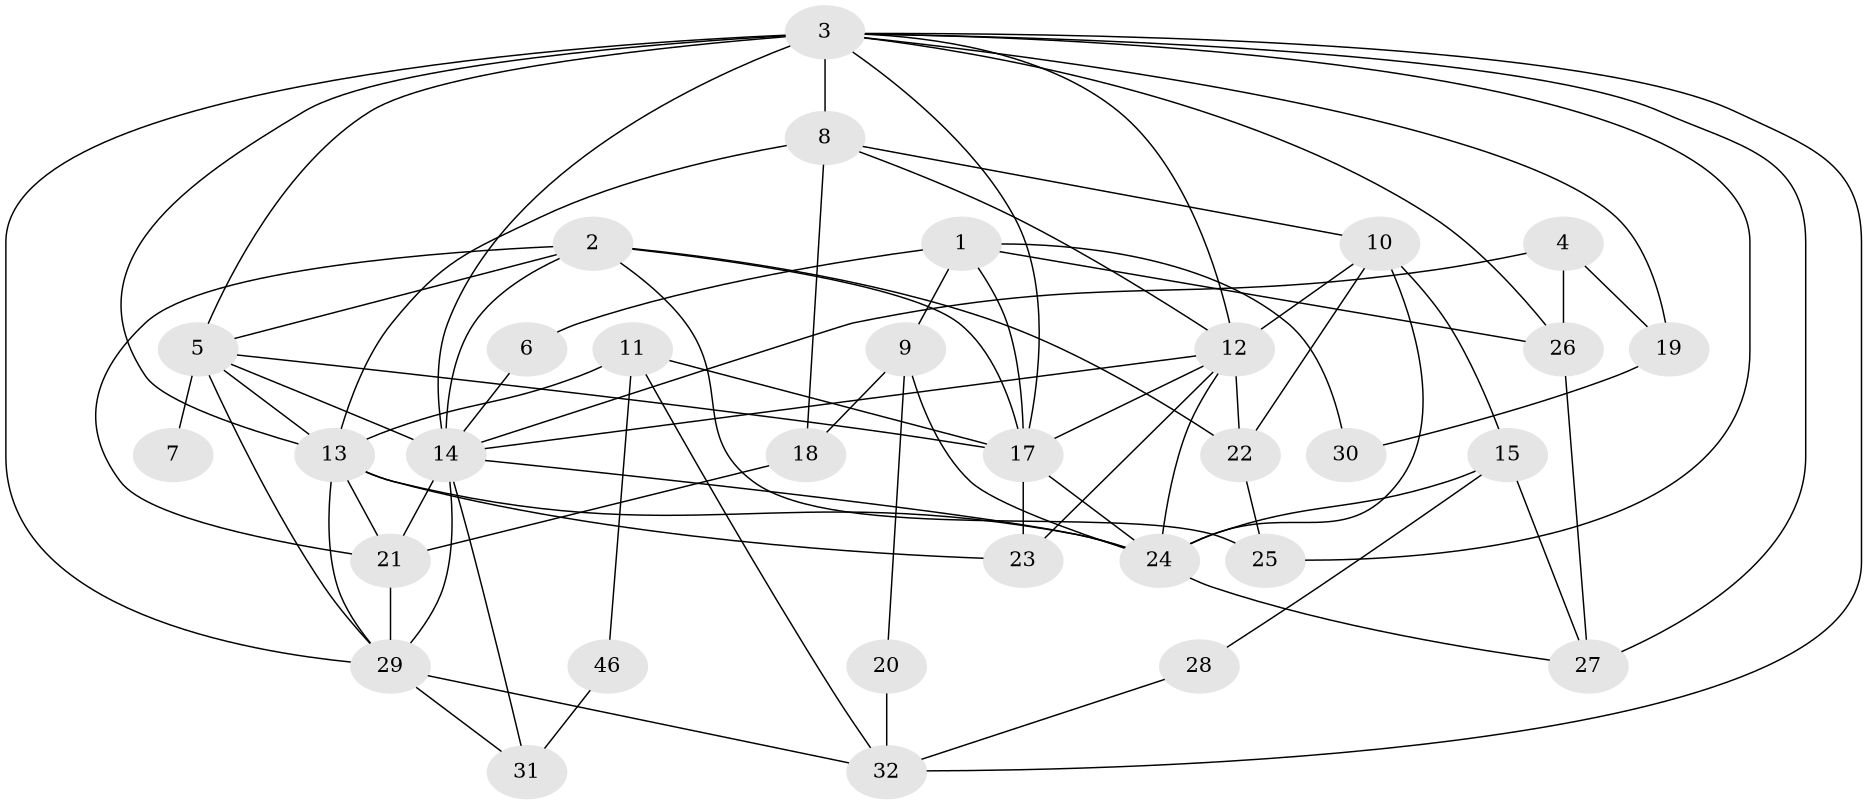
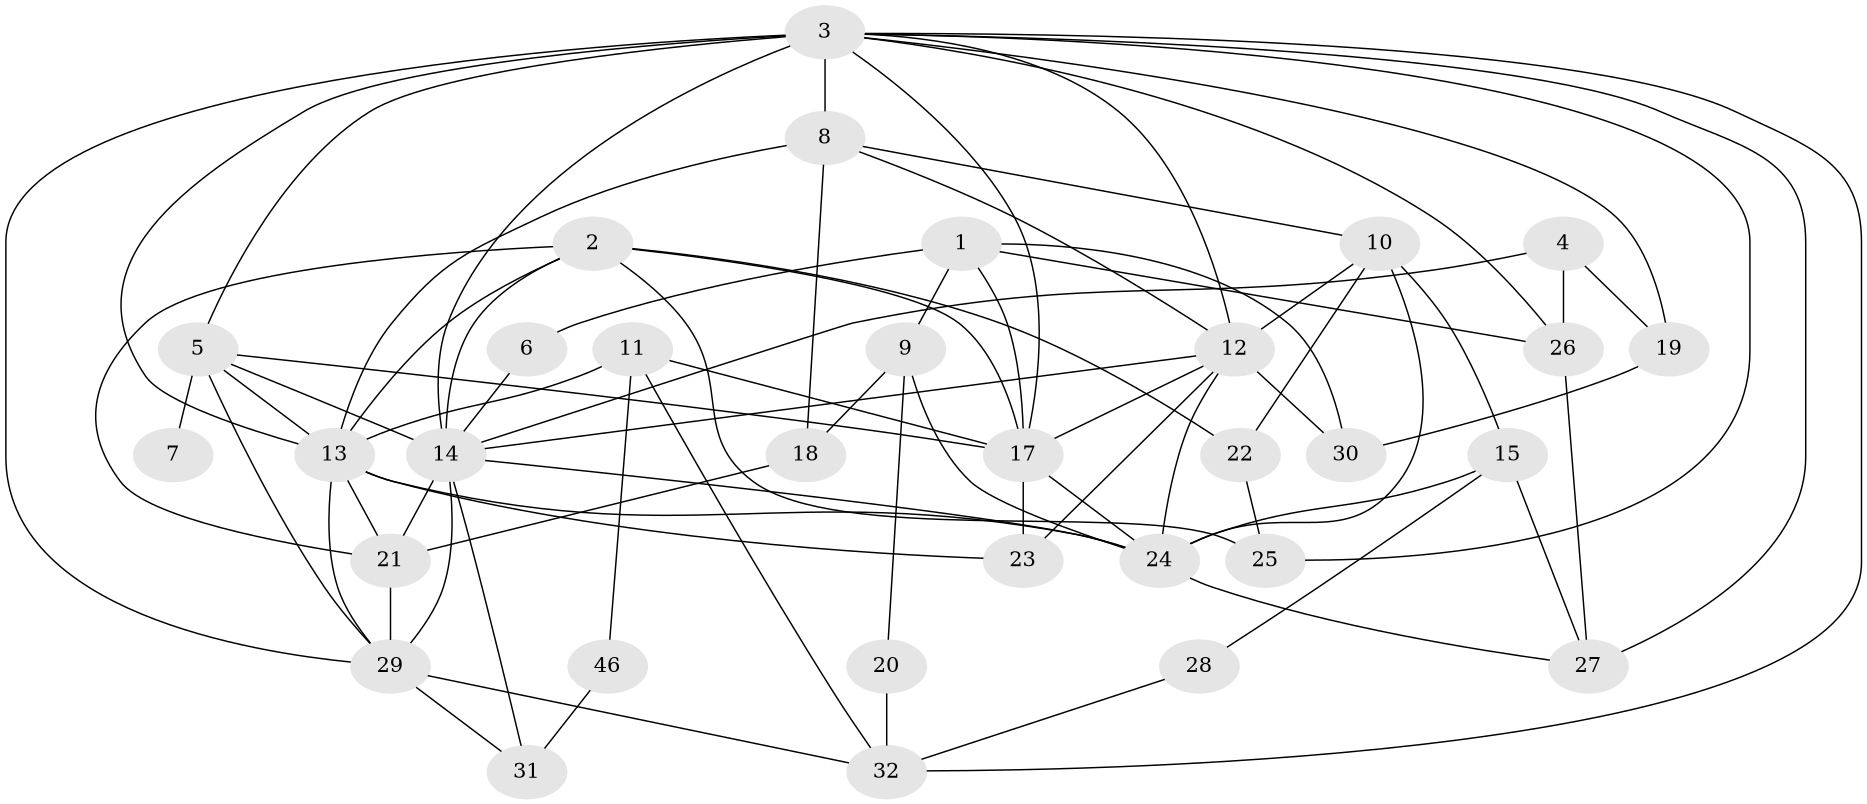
edge "2" -- "5": now "2" -- "13"
edge "12" -- "22": now "12" -- "30"
